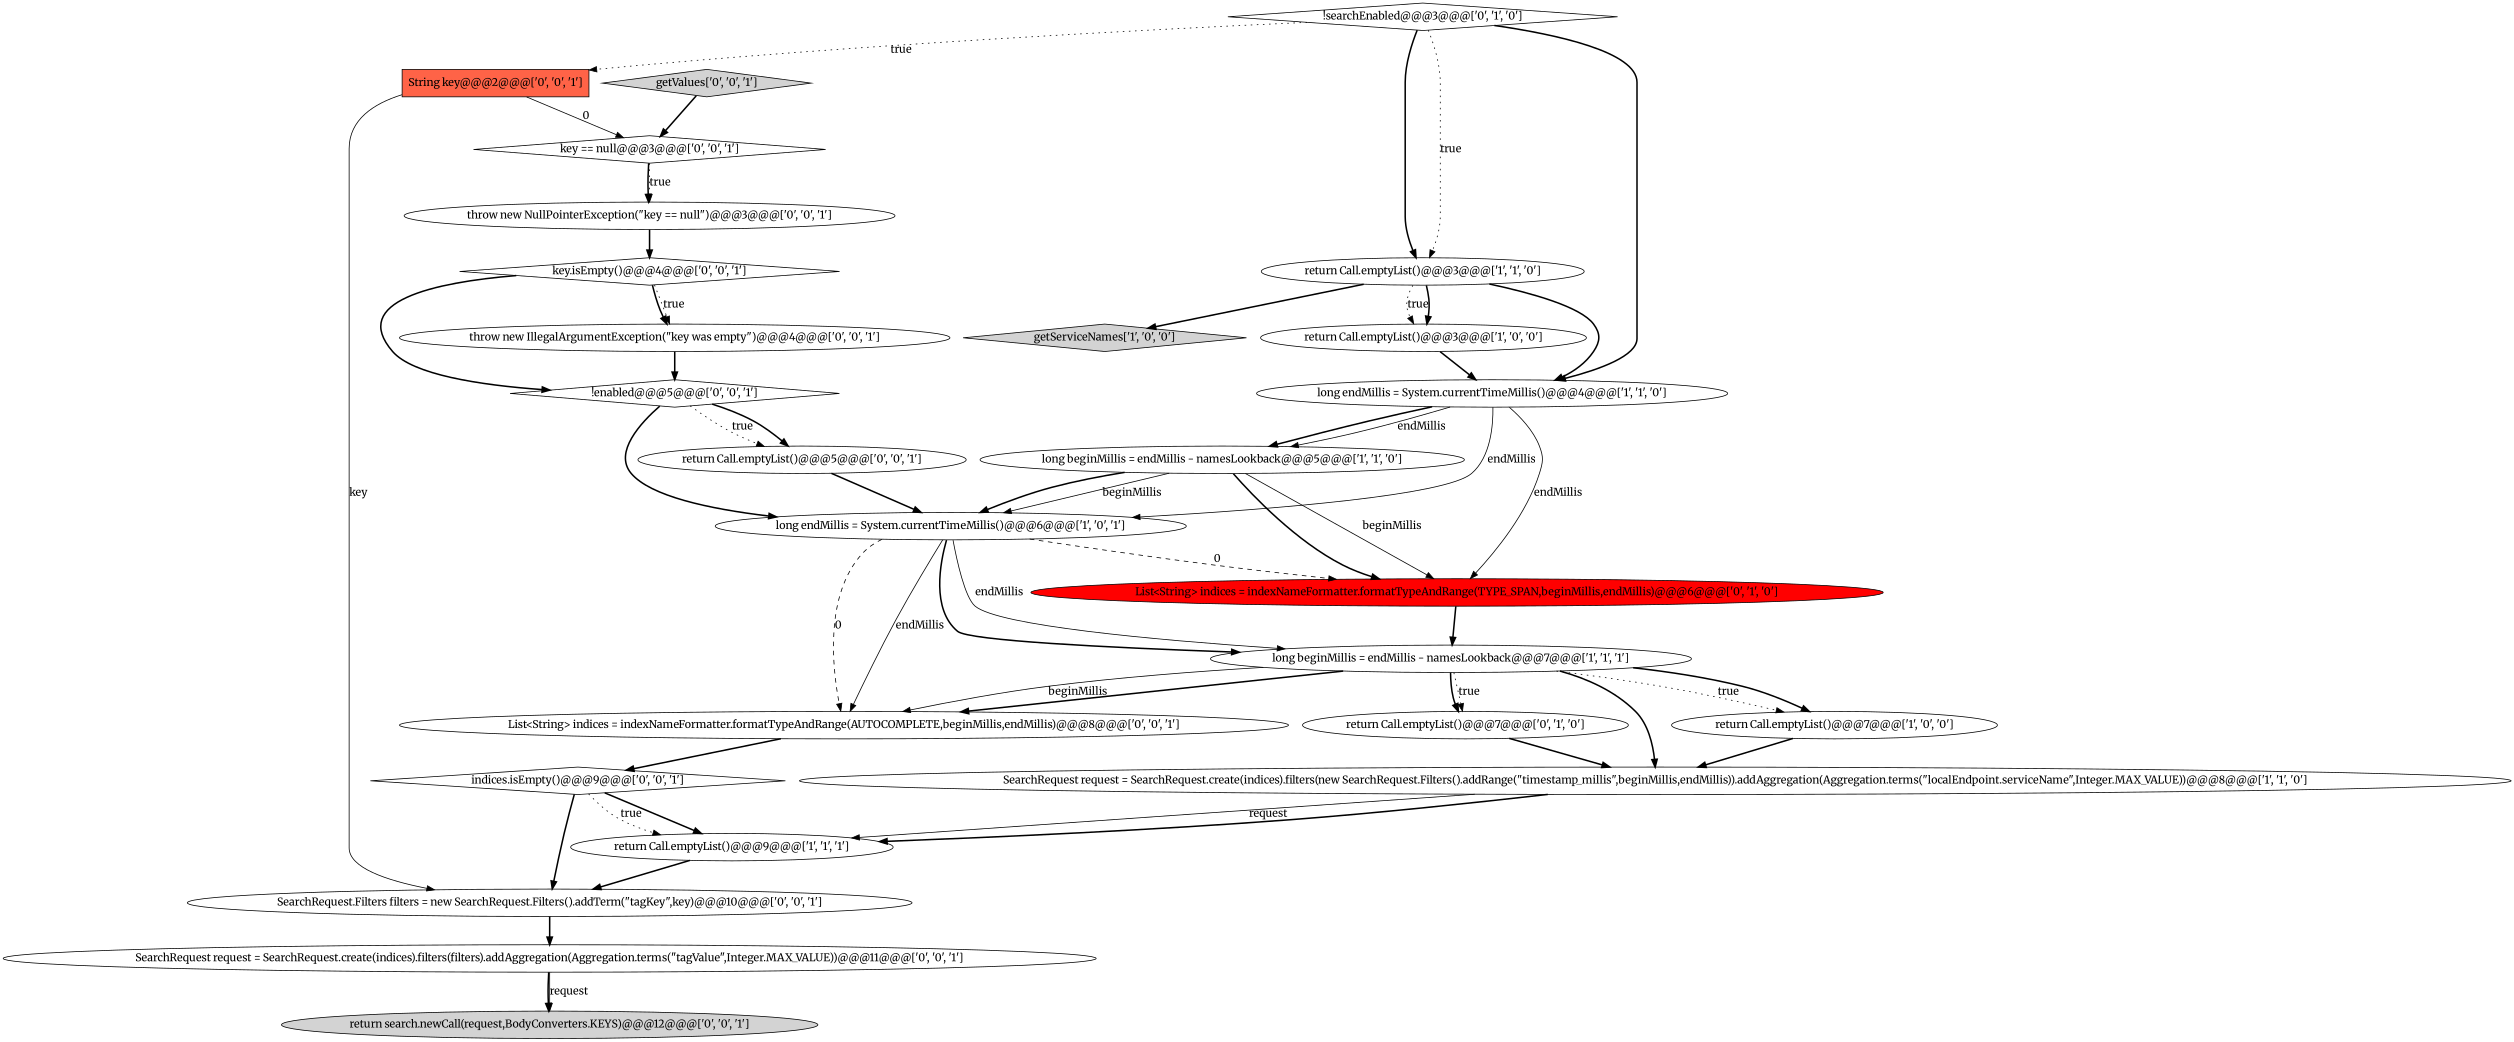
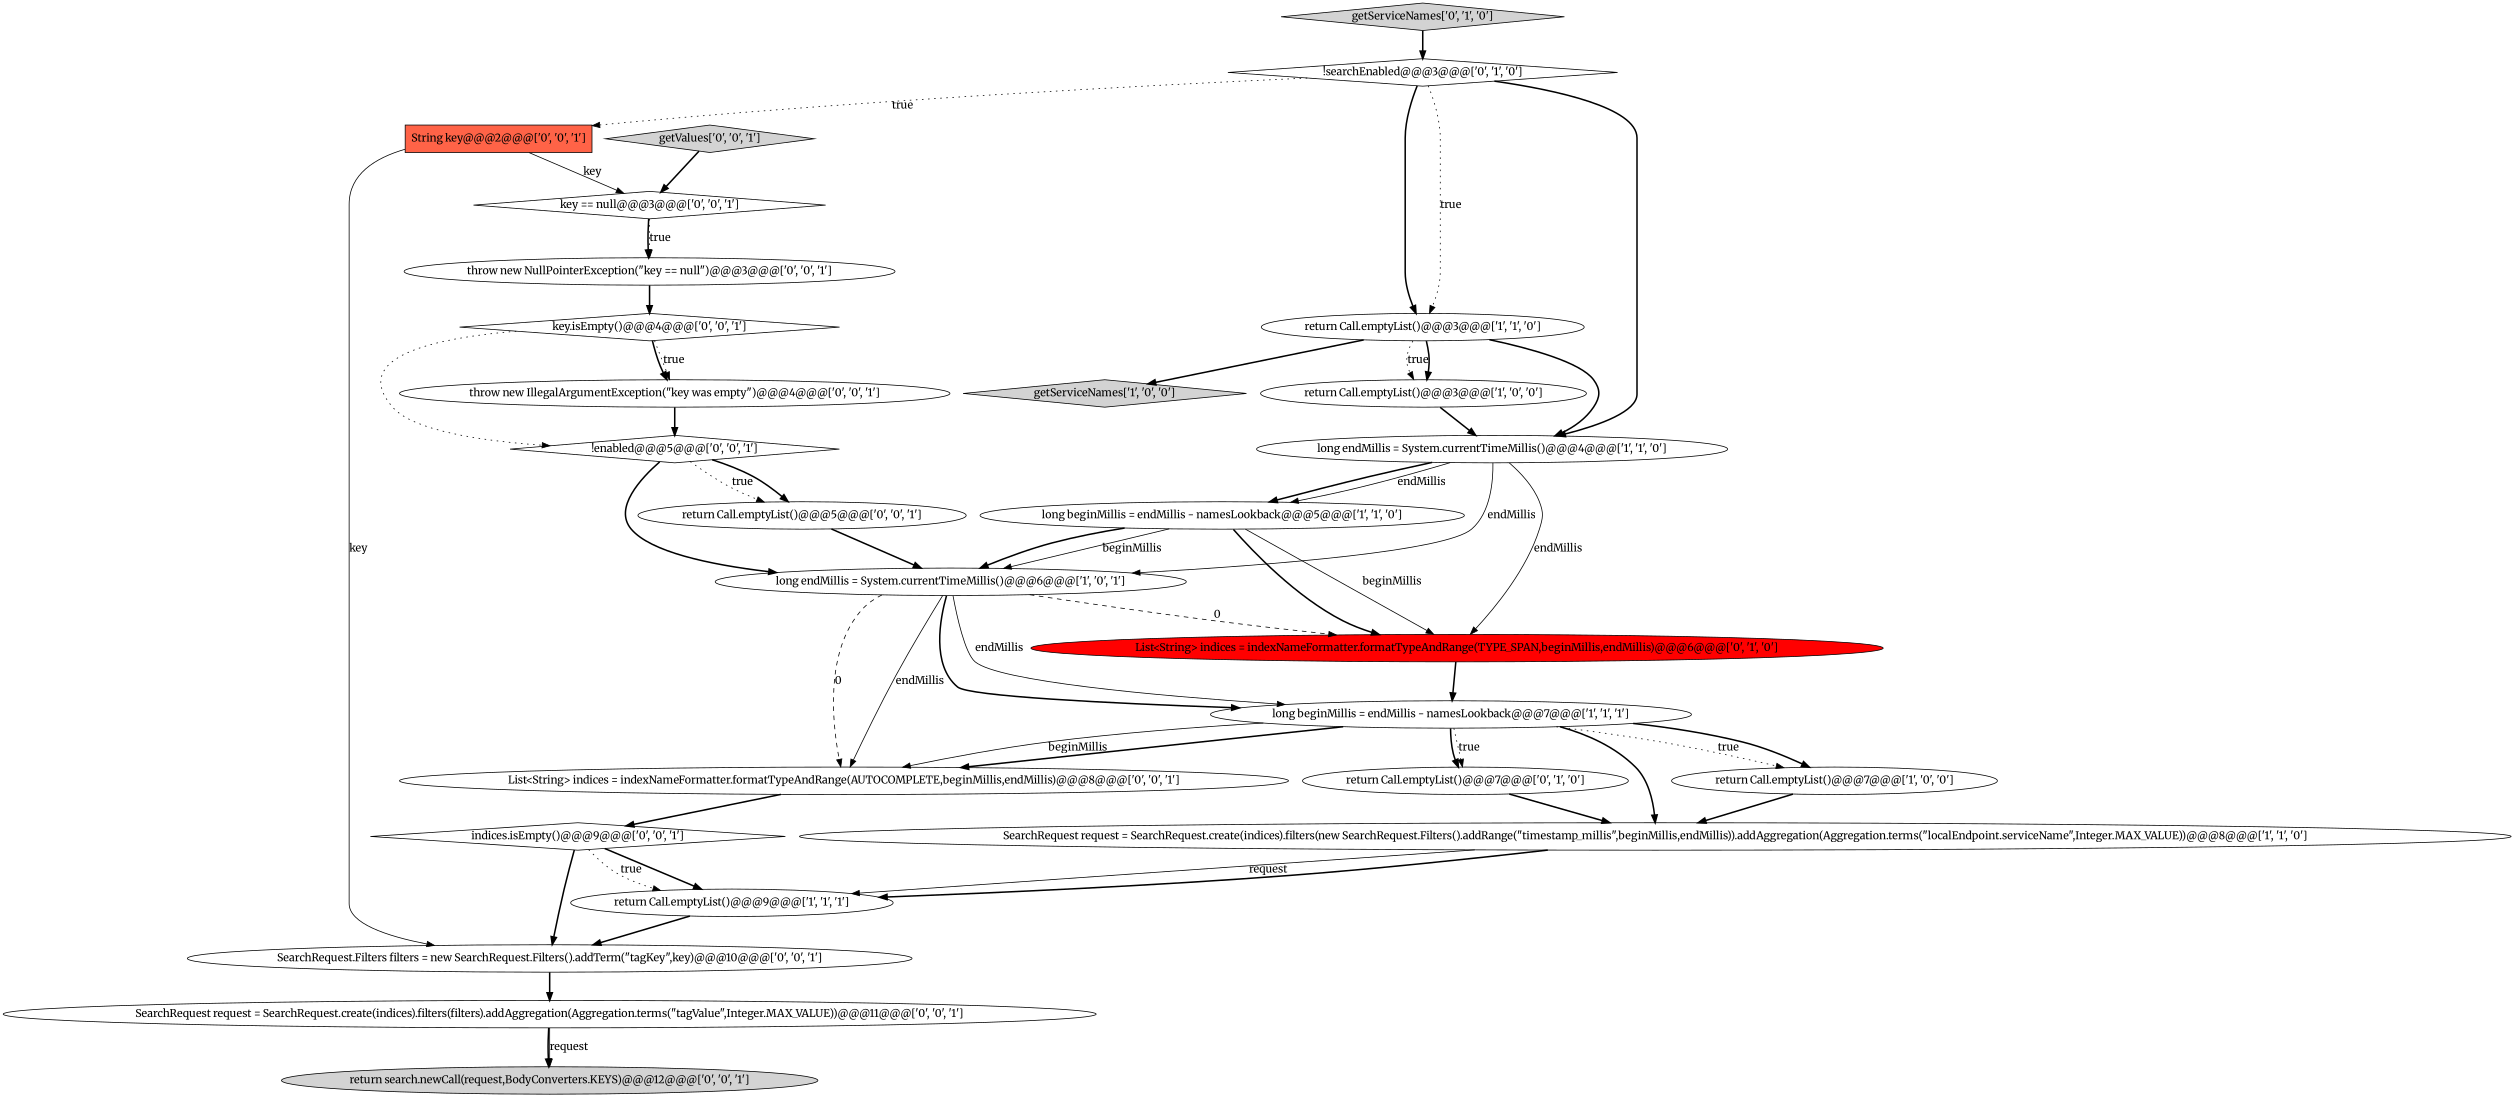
node "getServiceNames['0', '1', '0']": added
edge "String key@@@2@@@['0', '0', '1']" -> "key == null@@@3@@@['0', '0', '1']": label "0" -> "key"
edge "key.isEmpty()@@@4@@@['0', '0', '1']" -> "!enabled@@@5@@@['0', '0', '1']": style bold -> dotted
